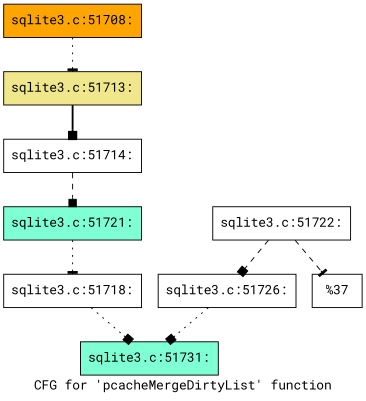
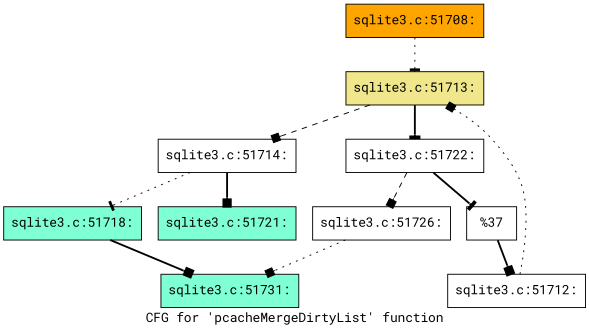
edge "sqlite3.c:51713:" -> "sqlite3.c:51714:": style bold -> dashed
edge "sqlite3.c:51713:" -> "sqlite3.c:51722:": added
edge "sqlite3.c:51714:" -> "sqlite3.c:51721:": style dashed -> bold
edge "sqlite3.c:51721:" -> "sqlite3.c:51718:": now "sqlite3.c:51714:" -> "sqlite3.c:51718:"
edge "sqlite3.c:51722:" -> "%37": style dashed -> bold
node "sqlite3.c:51718:": fillcolor white -> aquamarine
node "sqlite3.c:51712:": added
edge "sqlite3.c:51718:" -> "sqlite3.c:51731:": style dotted -> bold
